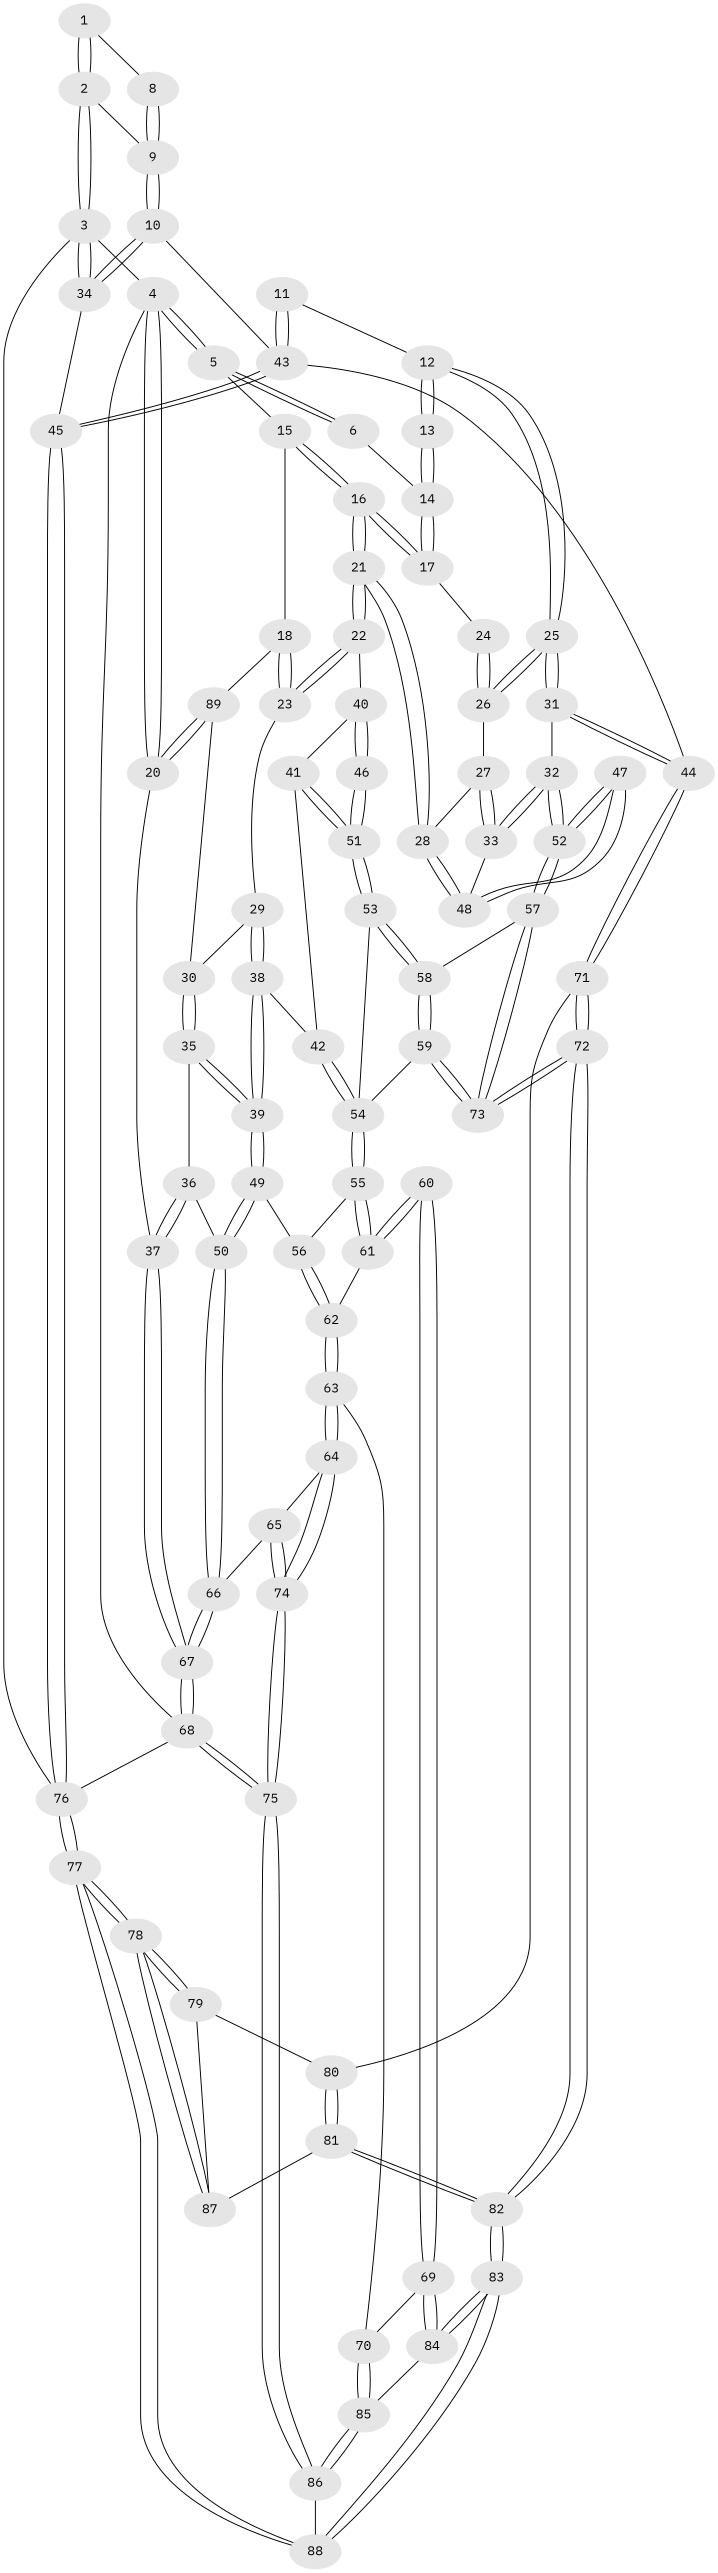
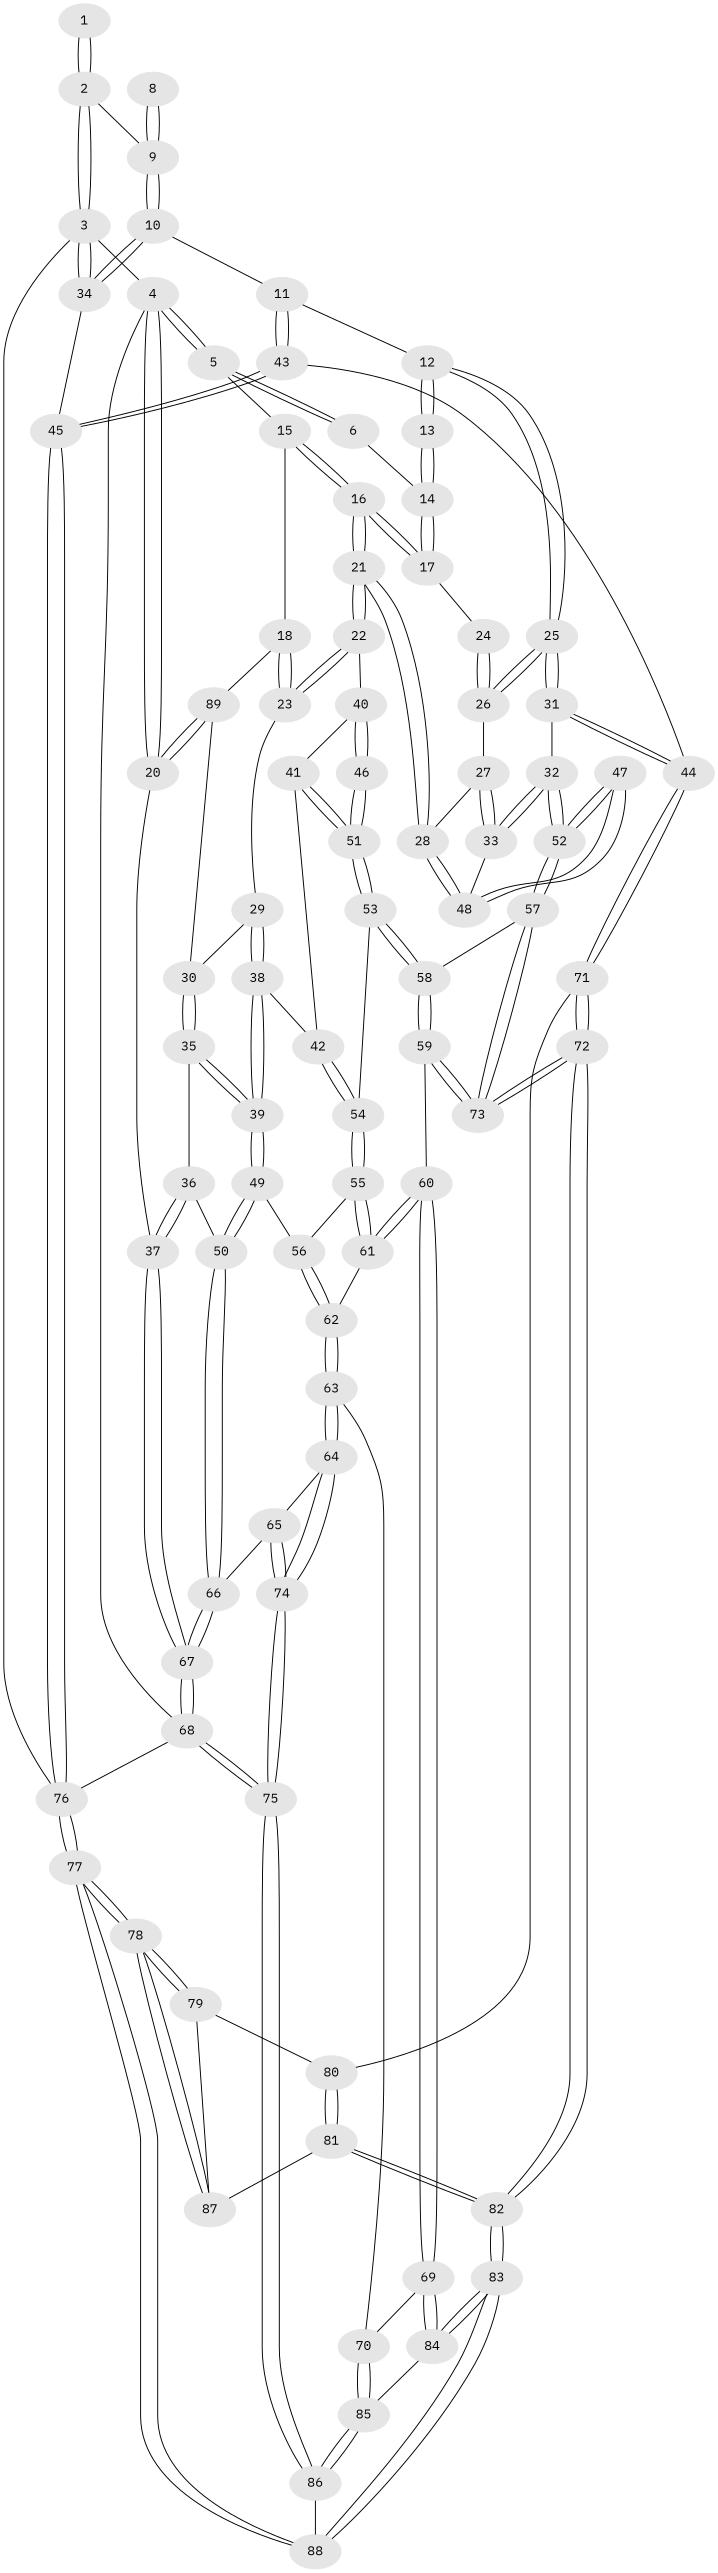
edge "1" -- "8": removed
edge "10" -- "43": now "10" -- "11"
edge "59" -- "54": now "59" -- "60"
